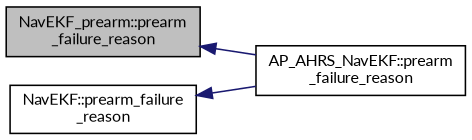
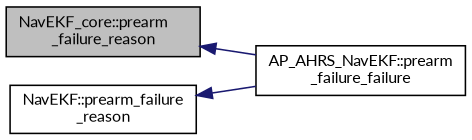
node "NavEKF_prearm::prearm _failure_reason": label "NavEKF_prearm::prearm _failure_reason" -> "NavEKF_core::prearm _failure_reason"
node "AP_AHRS_NavEKF::prearm _failure_reason": label "AP_AHRS_NavEKF::prearm _failure_reason" -> "AP_AHRS_NavEKF::prearm _failure_failure"
